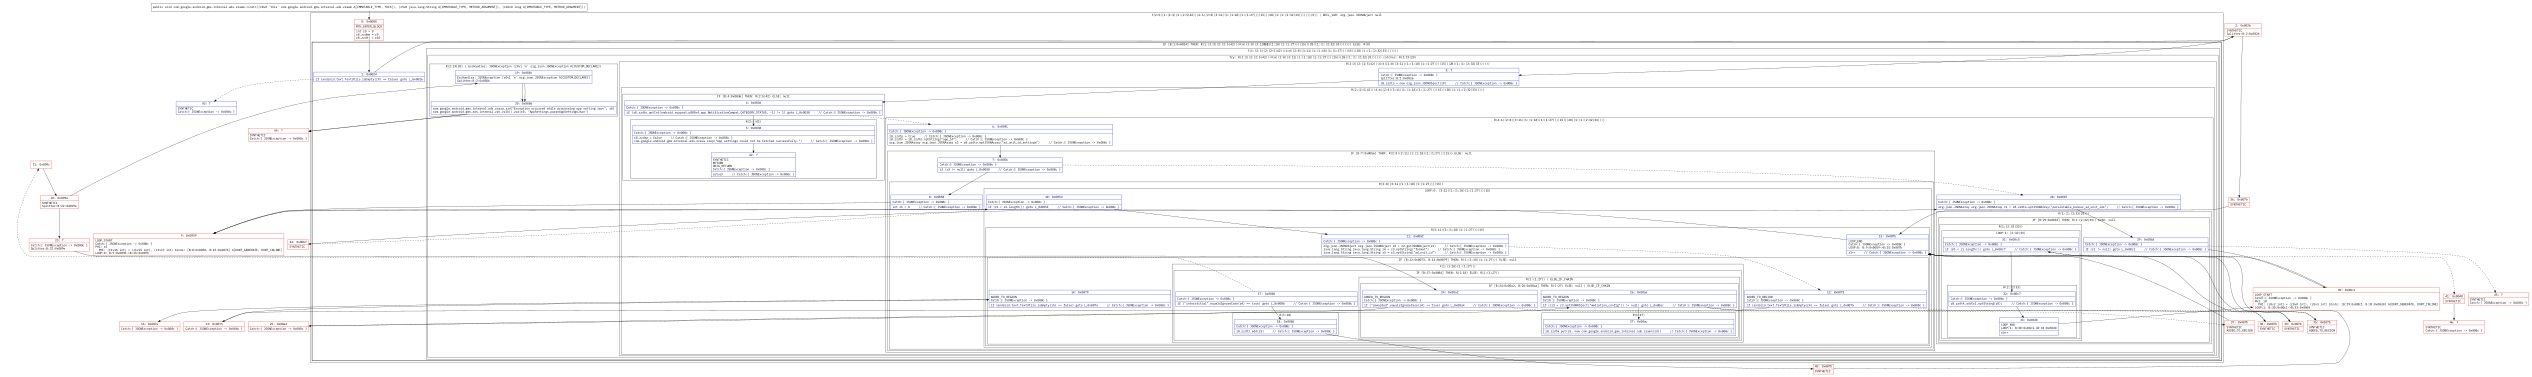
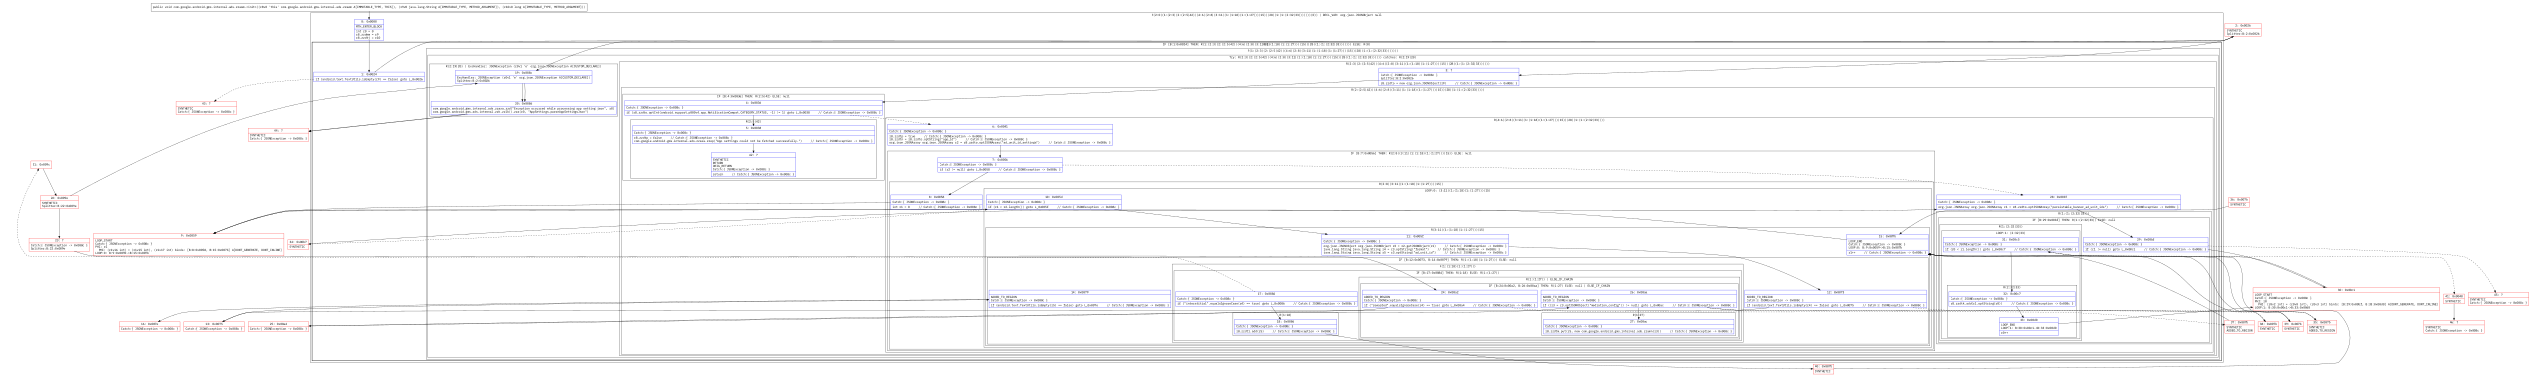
node "0: 0x0000": color red -> blue
node "43: ?": color blue -> red
edge "2: 0x0026" -> "36: 0x007b": now "2: 0x0026" -> "19: 0x008c"
edge "11: 0x005f" -> "12: 0x0073": style dashed -> solid
